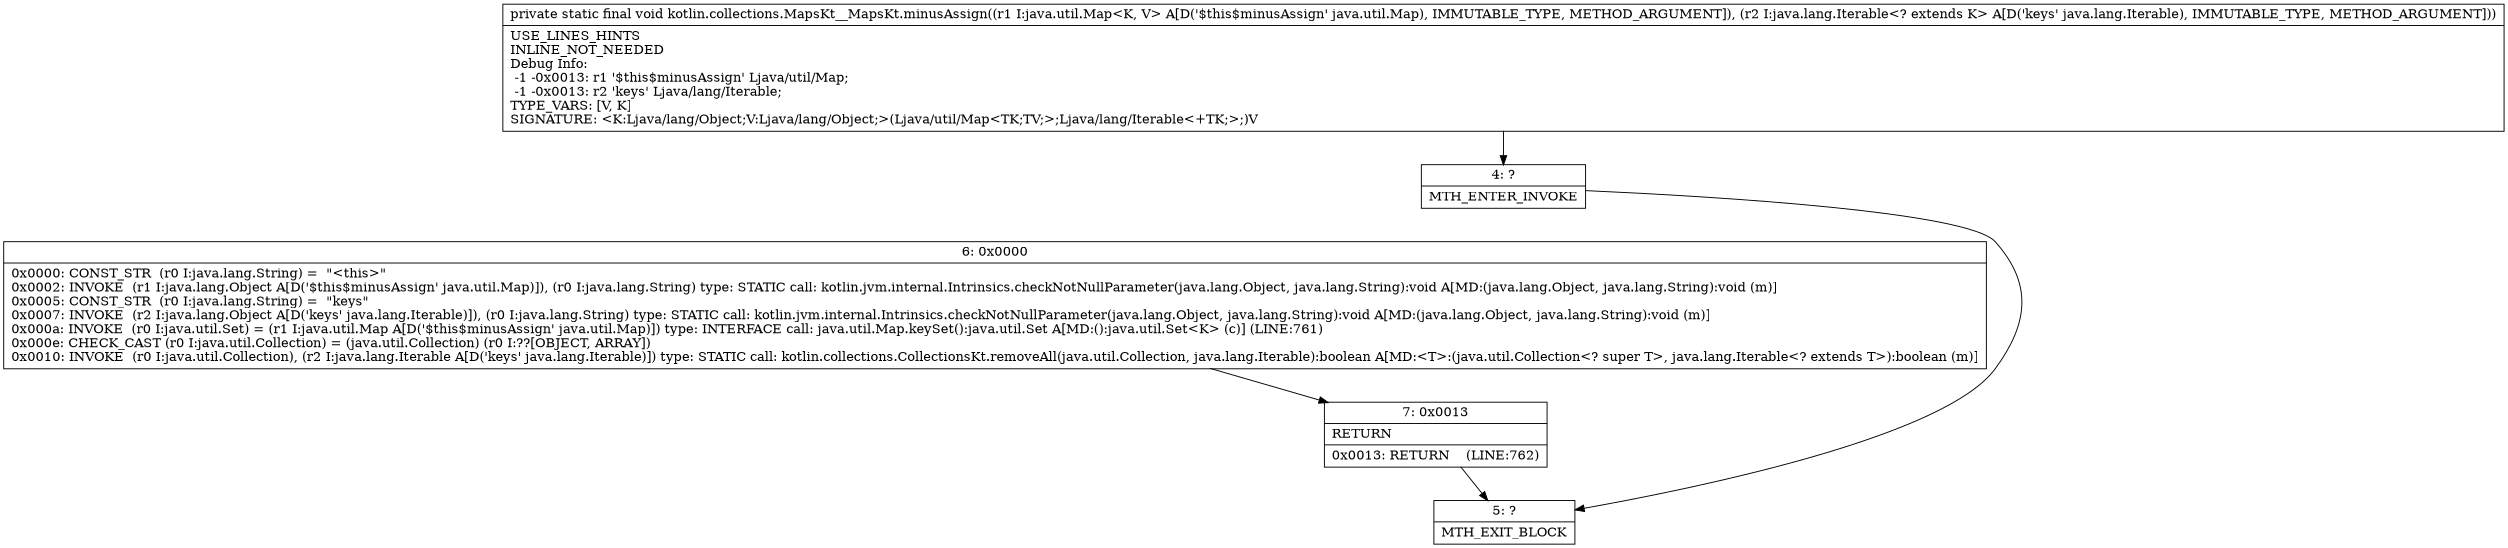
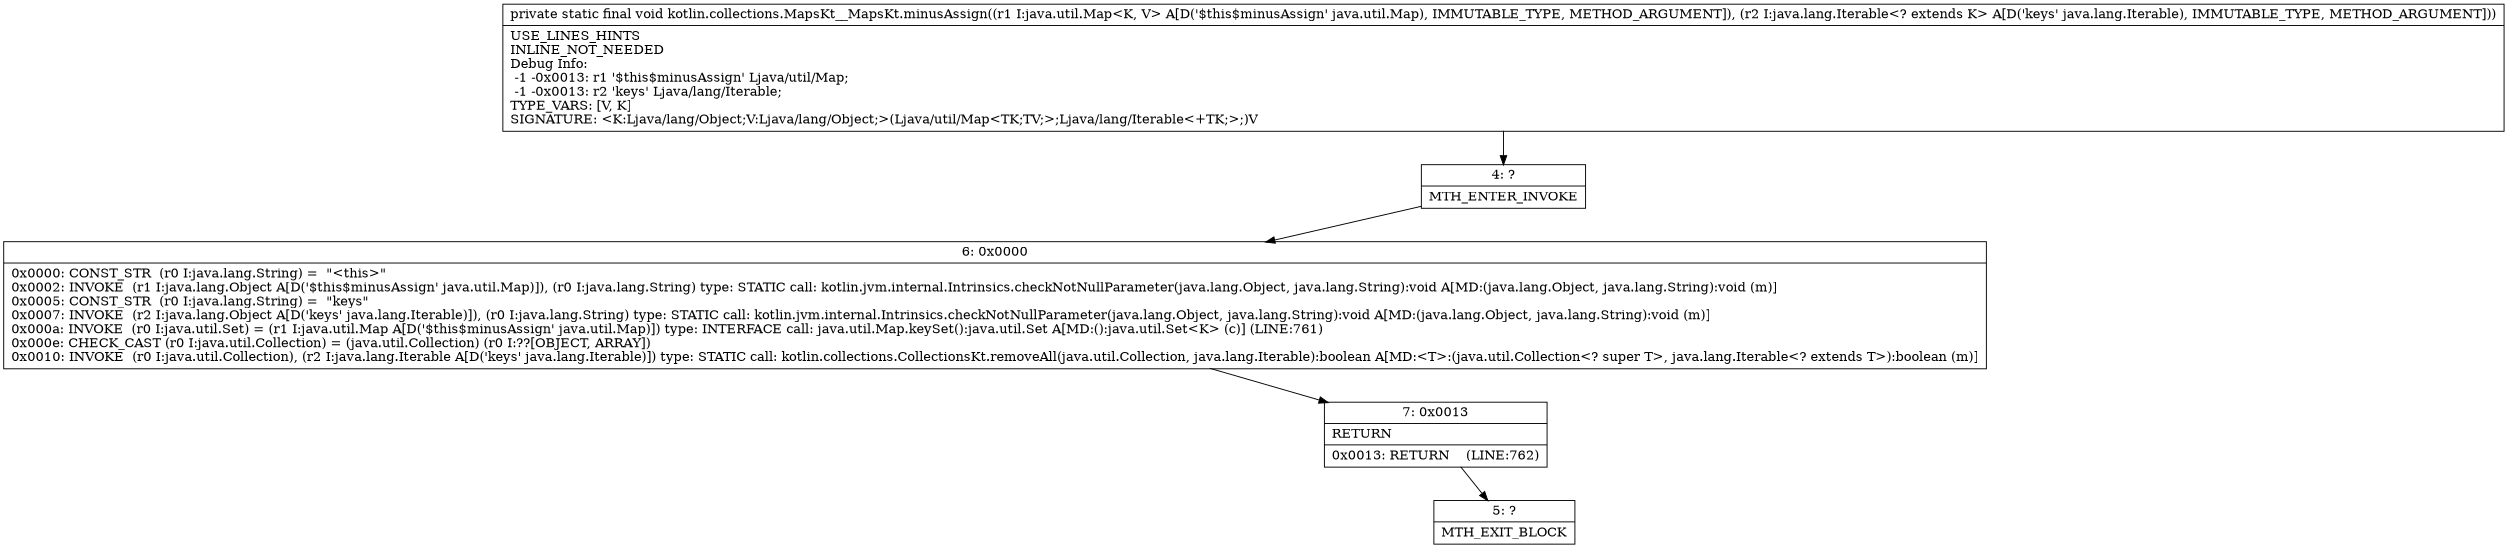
edge "4: ?" -> "5: ?": now "4: ?" -> "6: 0x0000"
